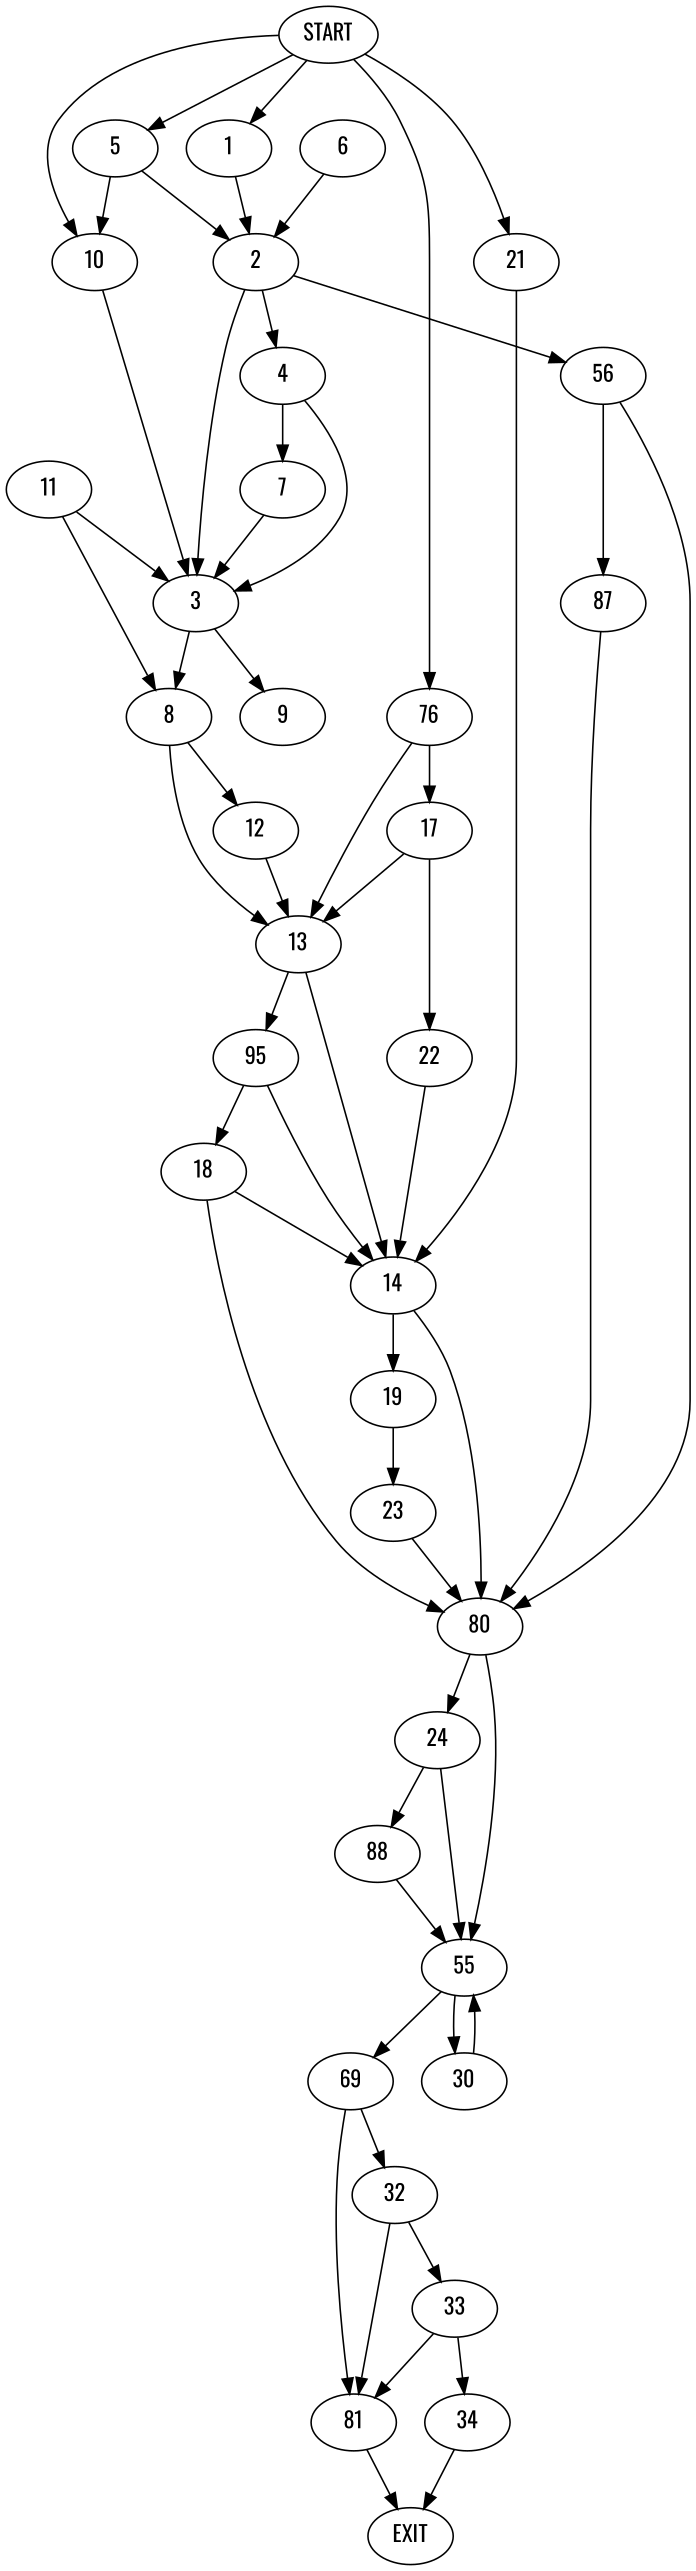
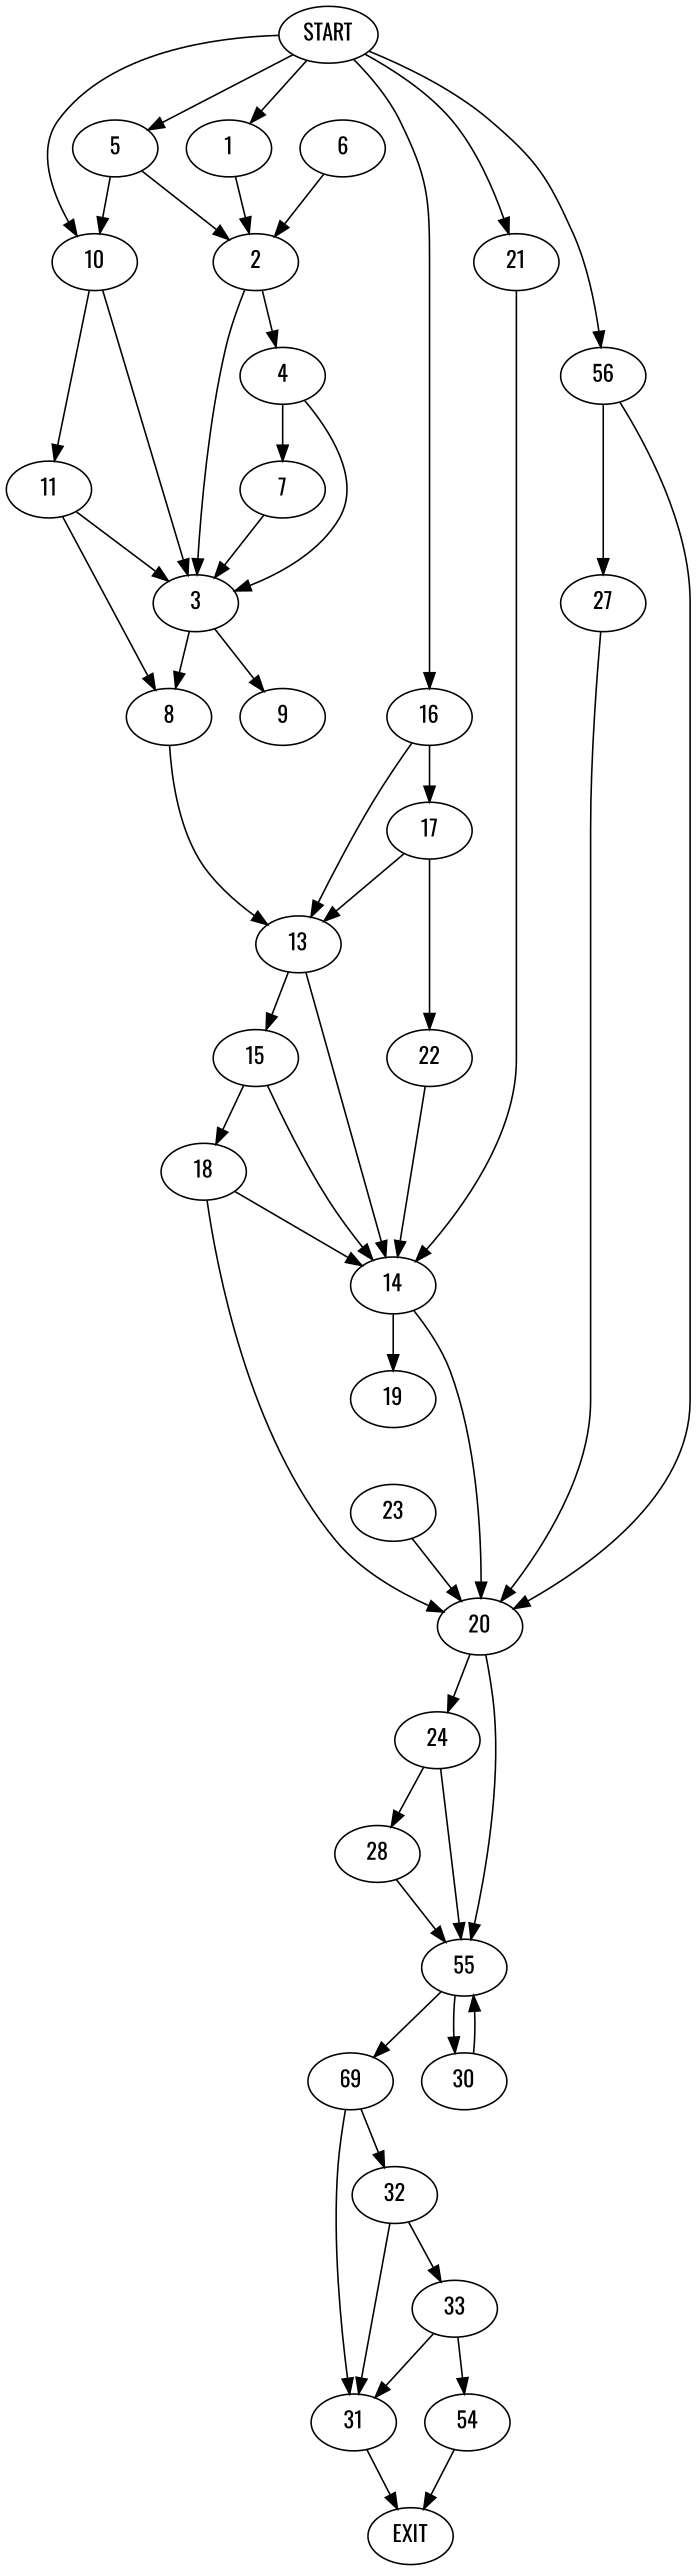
edge "2" -> "56": now "START" -> "56"
edge "10" -> "11": added
node "87": label "87" -> "27"
node "76": label "76" -> "16"
node "12": removed
node "95": label "95" -> "15"
edge "19" -> "23": removed
node "80": label "80" -> "20"
node "88": label "88" -> "28"
node "81": label "81" -> "31"
node "34": label "34" -> "54"
